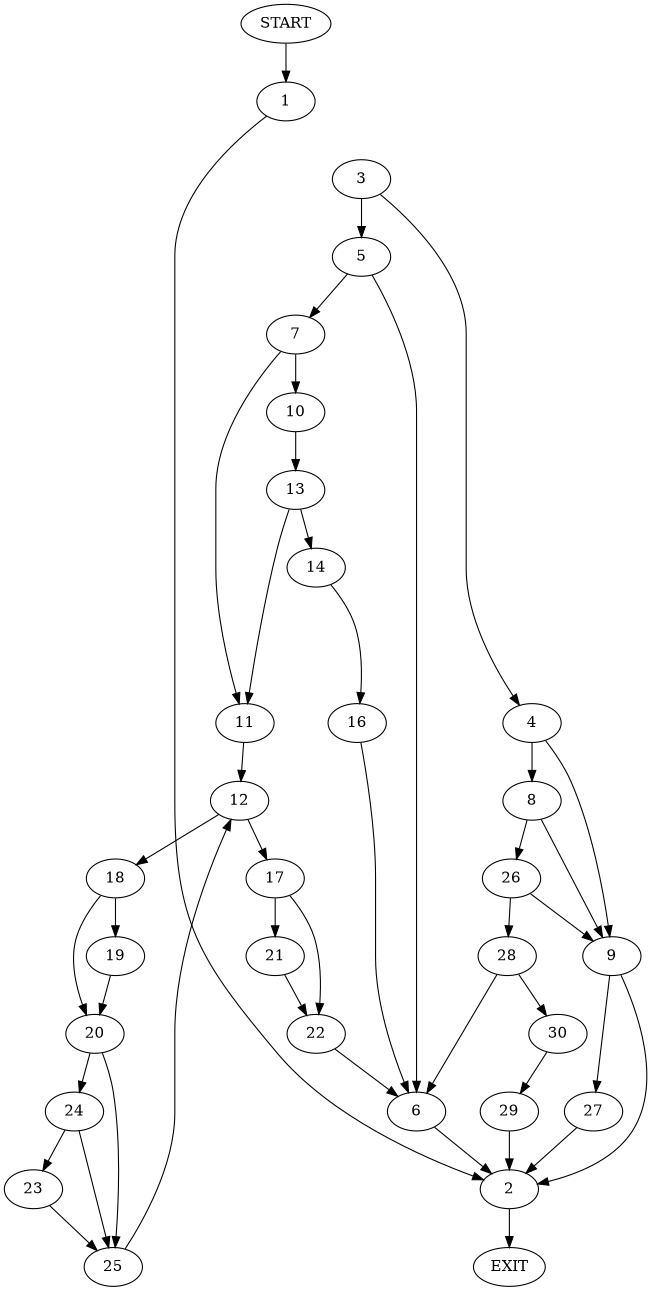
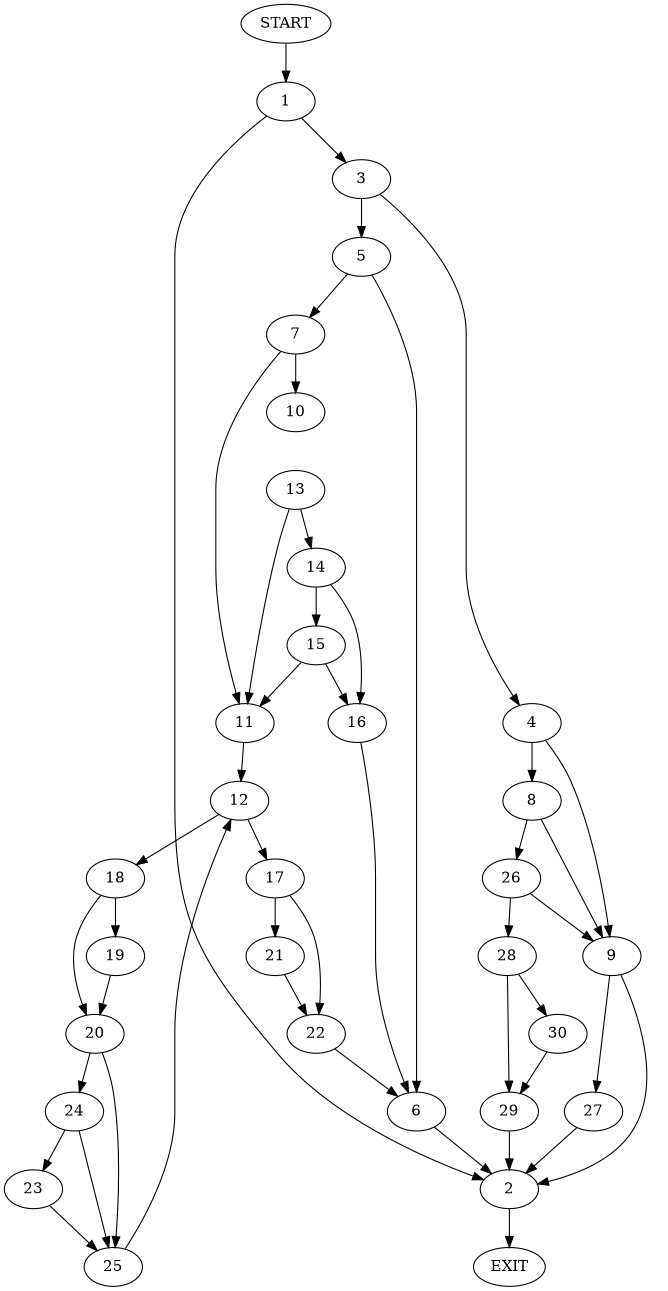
edge "1" -> "3": added
edge "10" -> "13": removed
node "15": added
edge "28" -> "6": now "28" -> "29"
